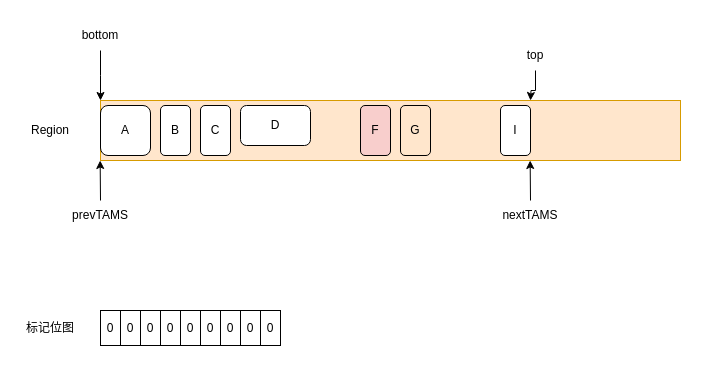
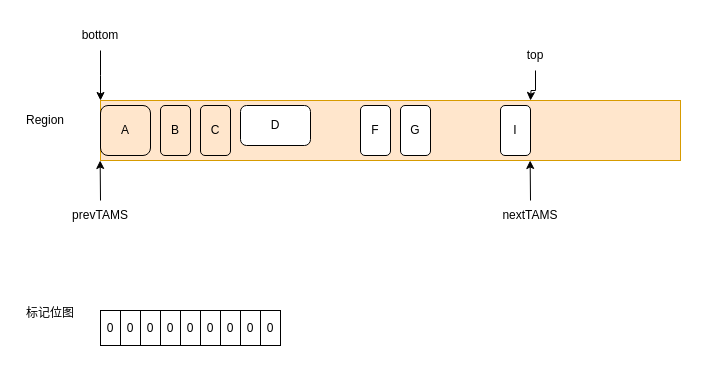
node "Region": moved (51, 131) -> (46, 121)
node "A": fillcolor #ffffff -> #ffe6cc
node "B": fillcolor #ffffff -> #ffe6cc
node "C": fillcolor #ffffff -> #ffe6cc
node "F": fillcolor #f8cecc -> #ffffff
node "G": fillcolor #ffe6cc -> #ffffff
node "标记位图": moved (51, 328) -> (51, 313)
